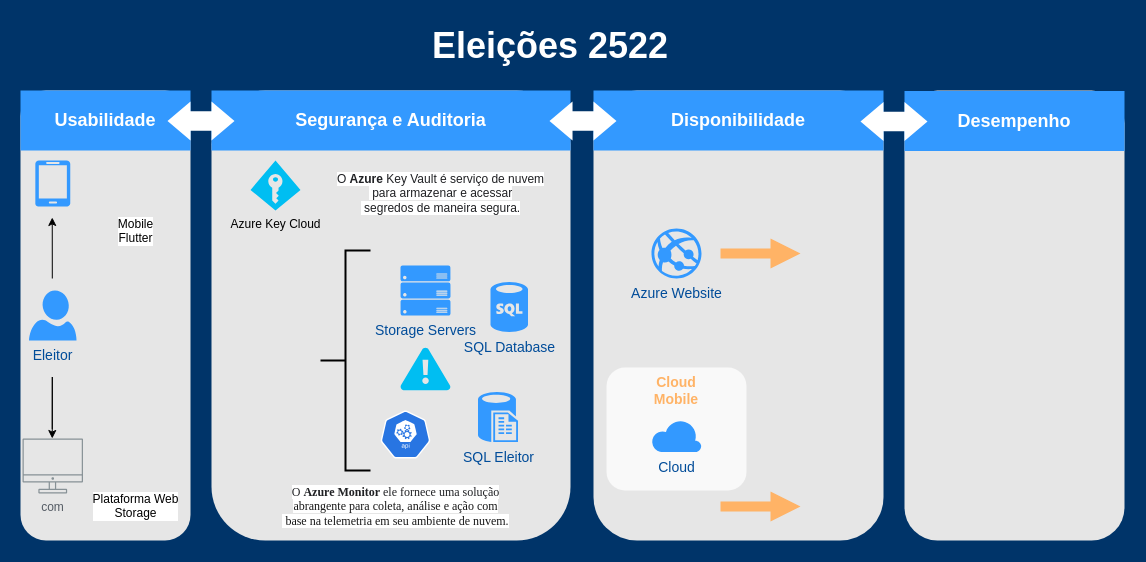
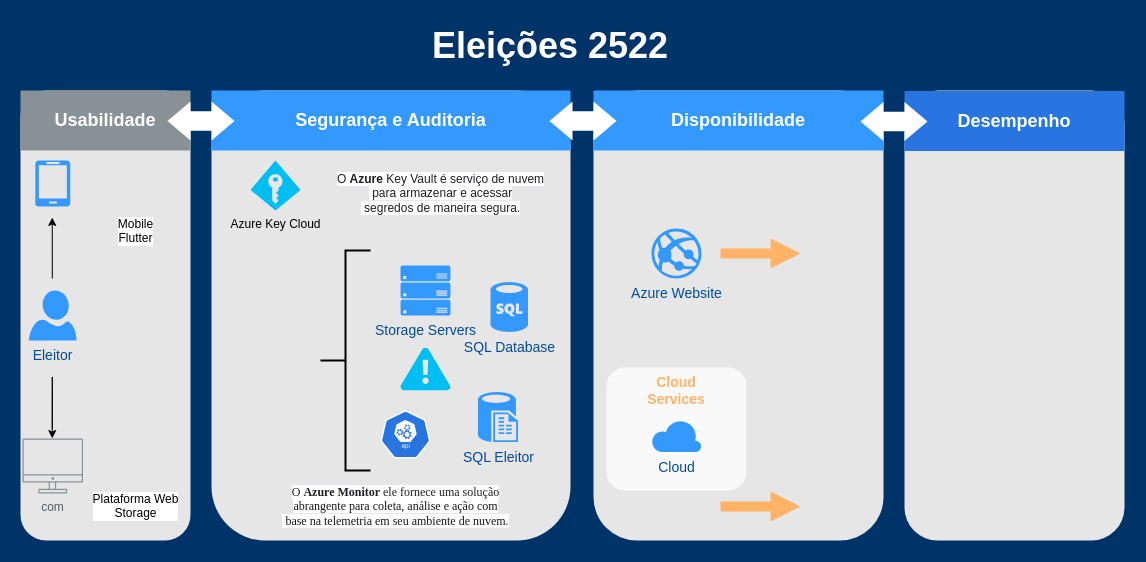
node "Usabilidade": fillcolor #3399ff -> #879196
node "Desempenho": fillcolor #3399ff -> #2875e2
node "Cloud Mobile": label "Cloud Mobile" -> "Cloud Services"
